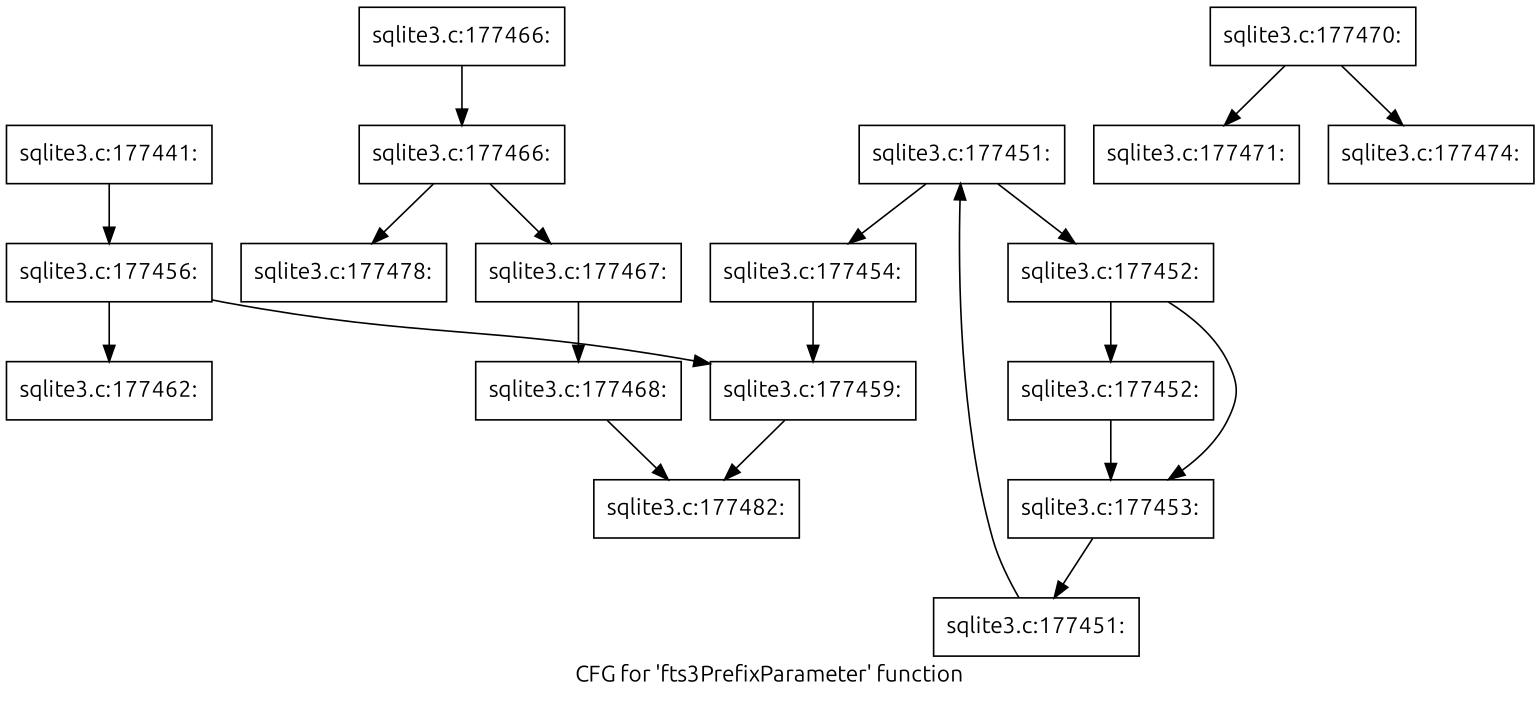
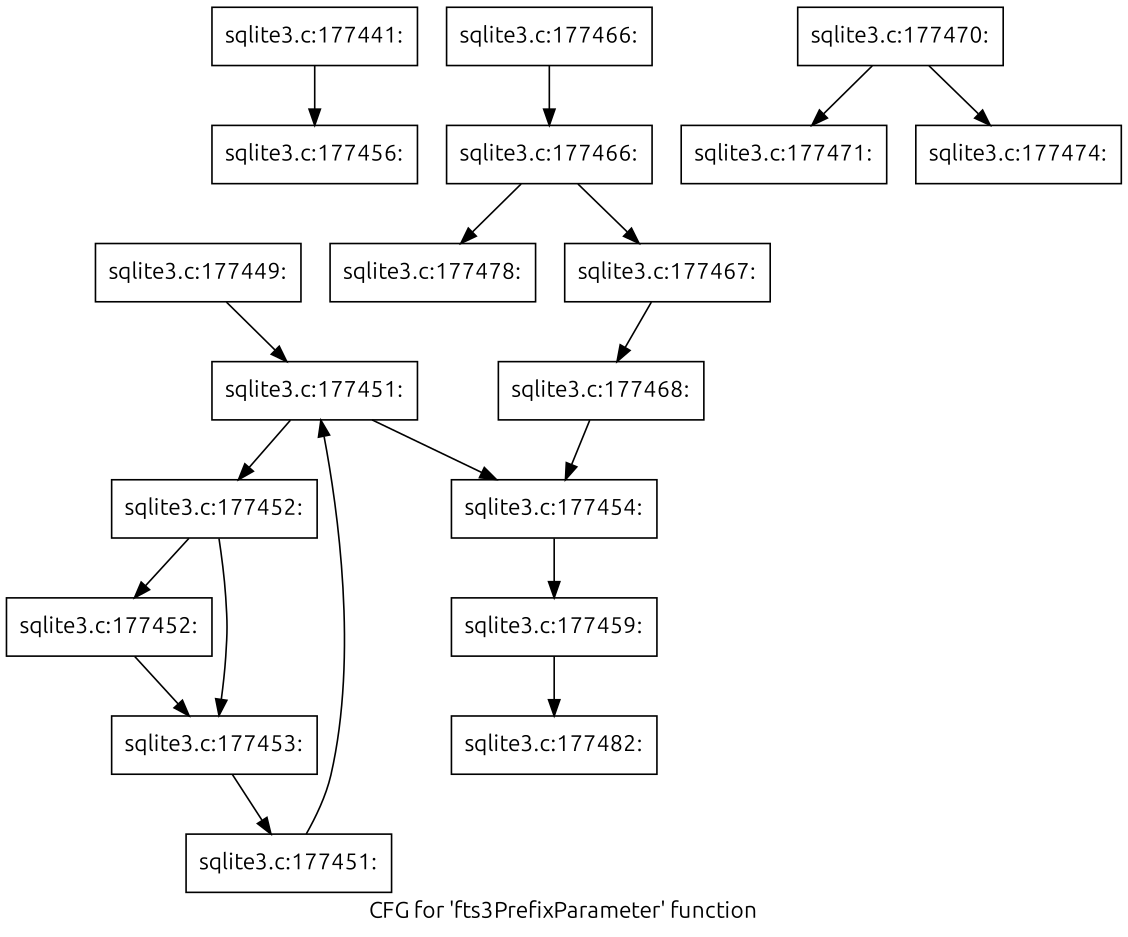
node "sqlite3.c:177449:": added
edge "sqlite3.c:177456:" -> "sqlite3.c:177459:": removed
node "sqlite3.c:177462:": removed
edge "sqlite3.c:177468:" -> "sqlite3.c:177482:": now "sqlite3.c:177468:" -> "sqlite3.c:177454:"
